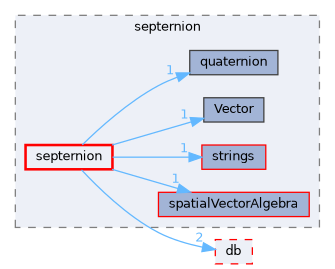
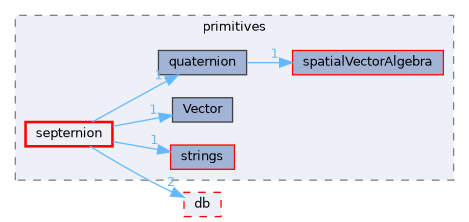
cluster "septernion": label "septernion" -> "primitives"
edge "septernion" -> "spatialVectorAlgebra": now "quaternion" -> "spatialVectorAlgebra"
